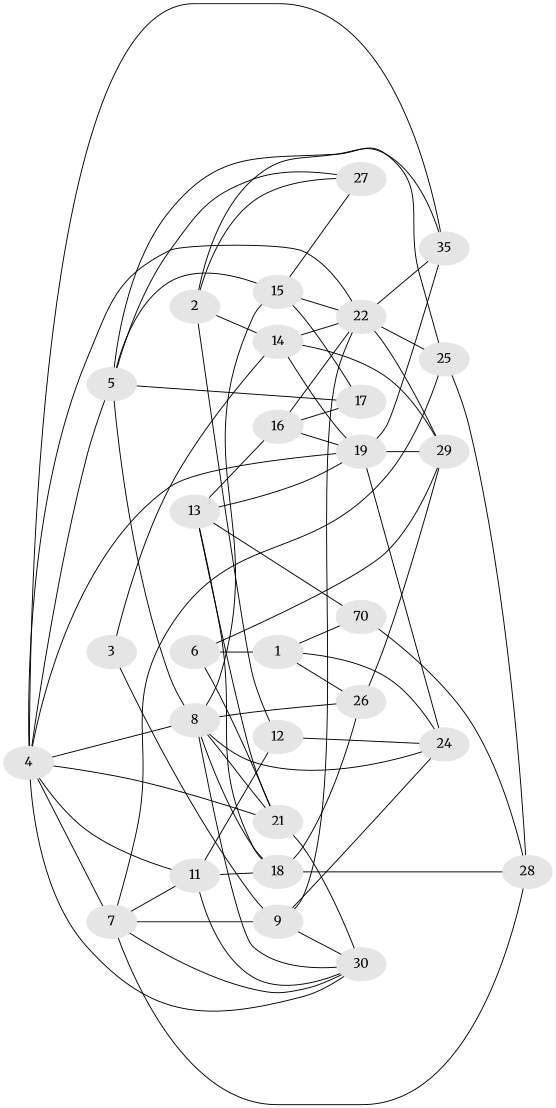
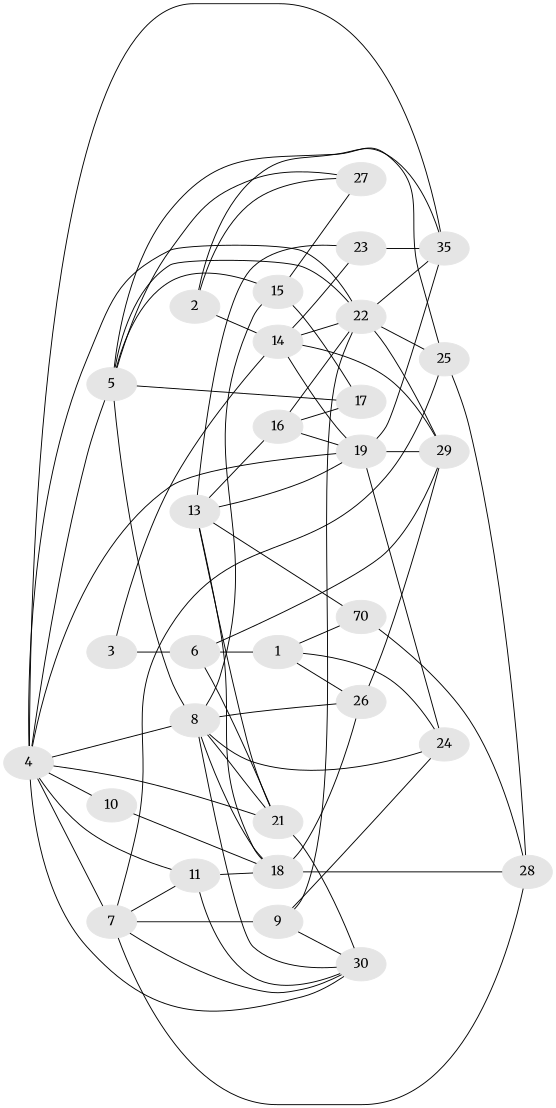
node "23": added
edge "15" -- "22": now "5" -- "22"
node "12": removed
edge "3" -- "9": now "3" -- "6"
node "10": added
